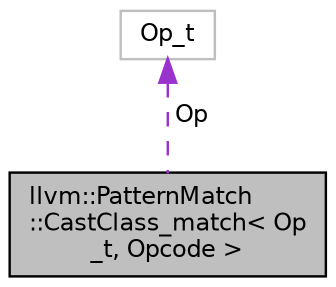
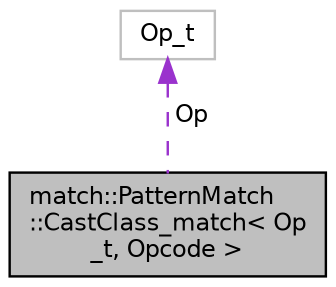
node "llvm::PatternMatch ::CastClass_match< Op _t, Opcode >": label "llvm::PatternMatch ::CastClass_match< Op _t, Opcode >" -> "match::PatternMatch ::CastClass_match< Op _t, Opcode >"
